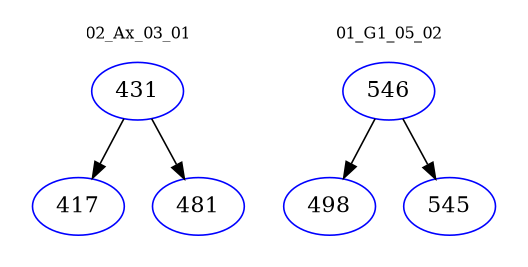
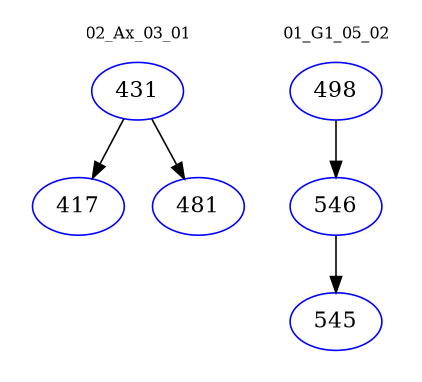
edge "546" -> "498": reversed
